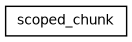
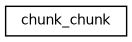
node "scoped_chunk": label "scoped_chunk" -> "chunk_chunk"
